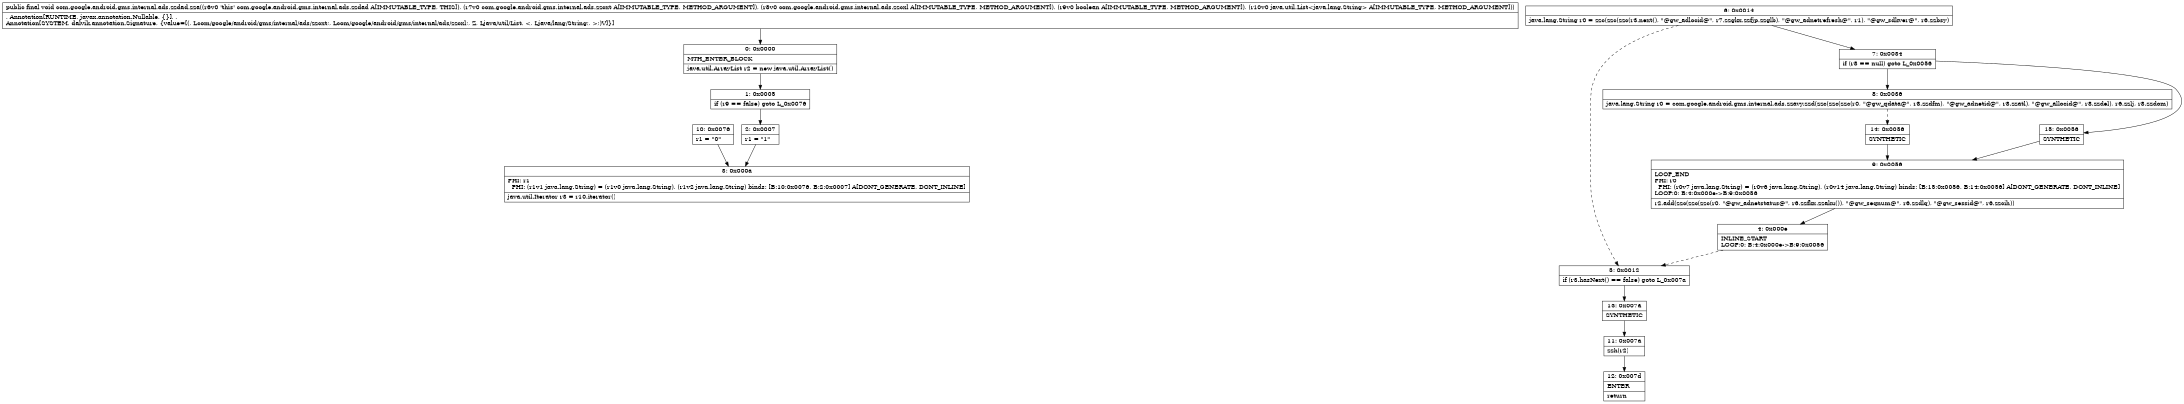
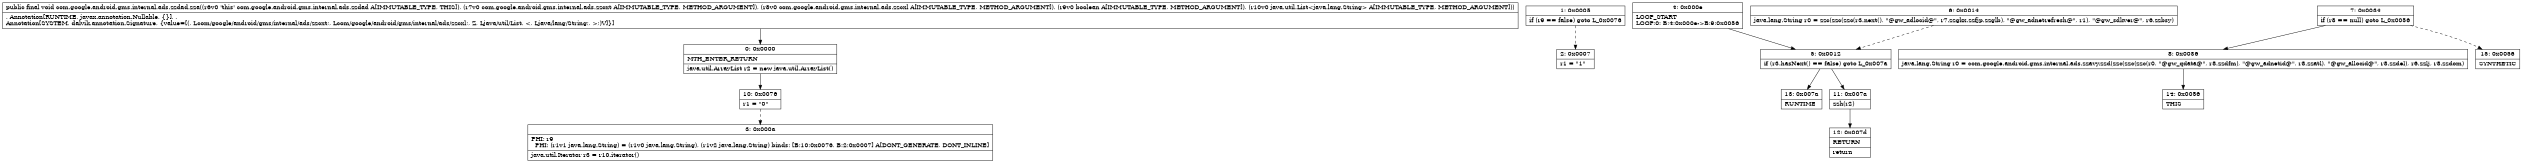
edge "6: 0x0014" -> "7: 0x0034": removed
node "0: 0x0000": text "MTH_ENTER_BLOCK" -> "MTH_ENTER_RETURN"
edge "7: 0x0034" -> "15: 0x0056": style solid -> dashed
edge "0: 0x0000" -> "1: 0x0005": now "0: 0x0000" -> "10: 0x0076"
edge "1: 0x0005" -> "2: 0x0007": style solid -> dashed
edge "8: 0x0036" -> "14: 0x0056": style dashed -> solid
node "14: 0x0056": text "SYNTHETIC" -> "THIS"
edge "10: 0x0076" -> "3: 0x000a": style solid -> dashed
edge "2: 0x0007" -> "3: 0x000a": removed
node "3: 0x000a": text "PHI: r1" -> "PHI: r9"
node "9: 0x0056": removed
node "4: 0x000e": text "INLINE_START" -> "LOOP_START"
edge "4: 0x000e" -> "5: 0x0012": style dashed -> solid
node "13: 0x007a": text "SYNTHETIC" -> "RUNTIME"
edge "13: 0x007a" -> "11: 0x007a": now "5: 0x0012" -> "11: 0x007a"
node "12: 0x007d": text "ENTER" -> "RETURN"
